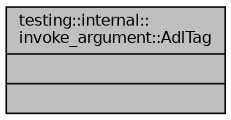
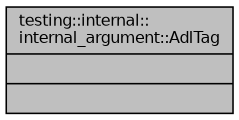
node "testing::internal::": text "invoke_argument::AdlTag" -> "internal_argument::AdlTag"
